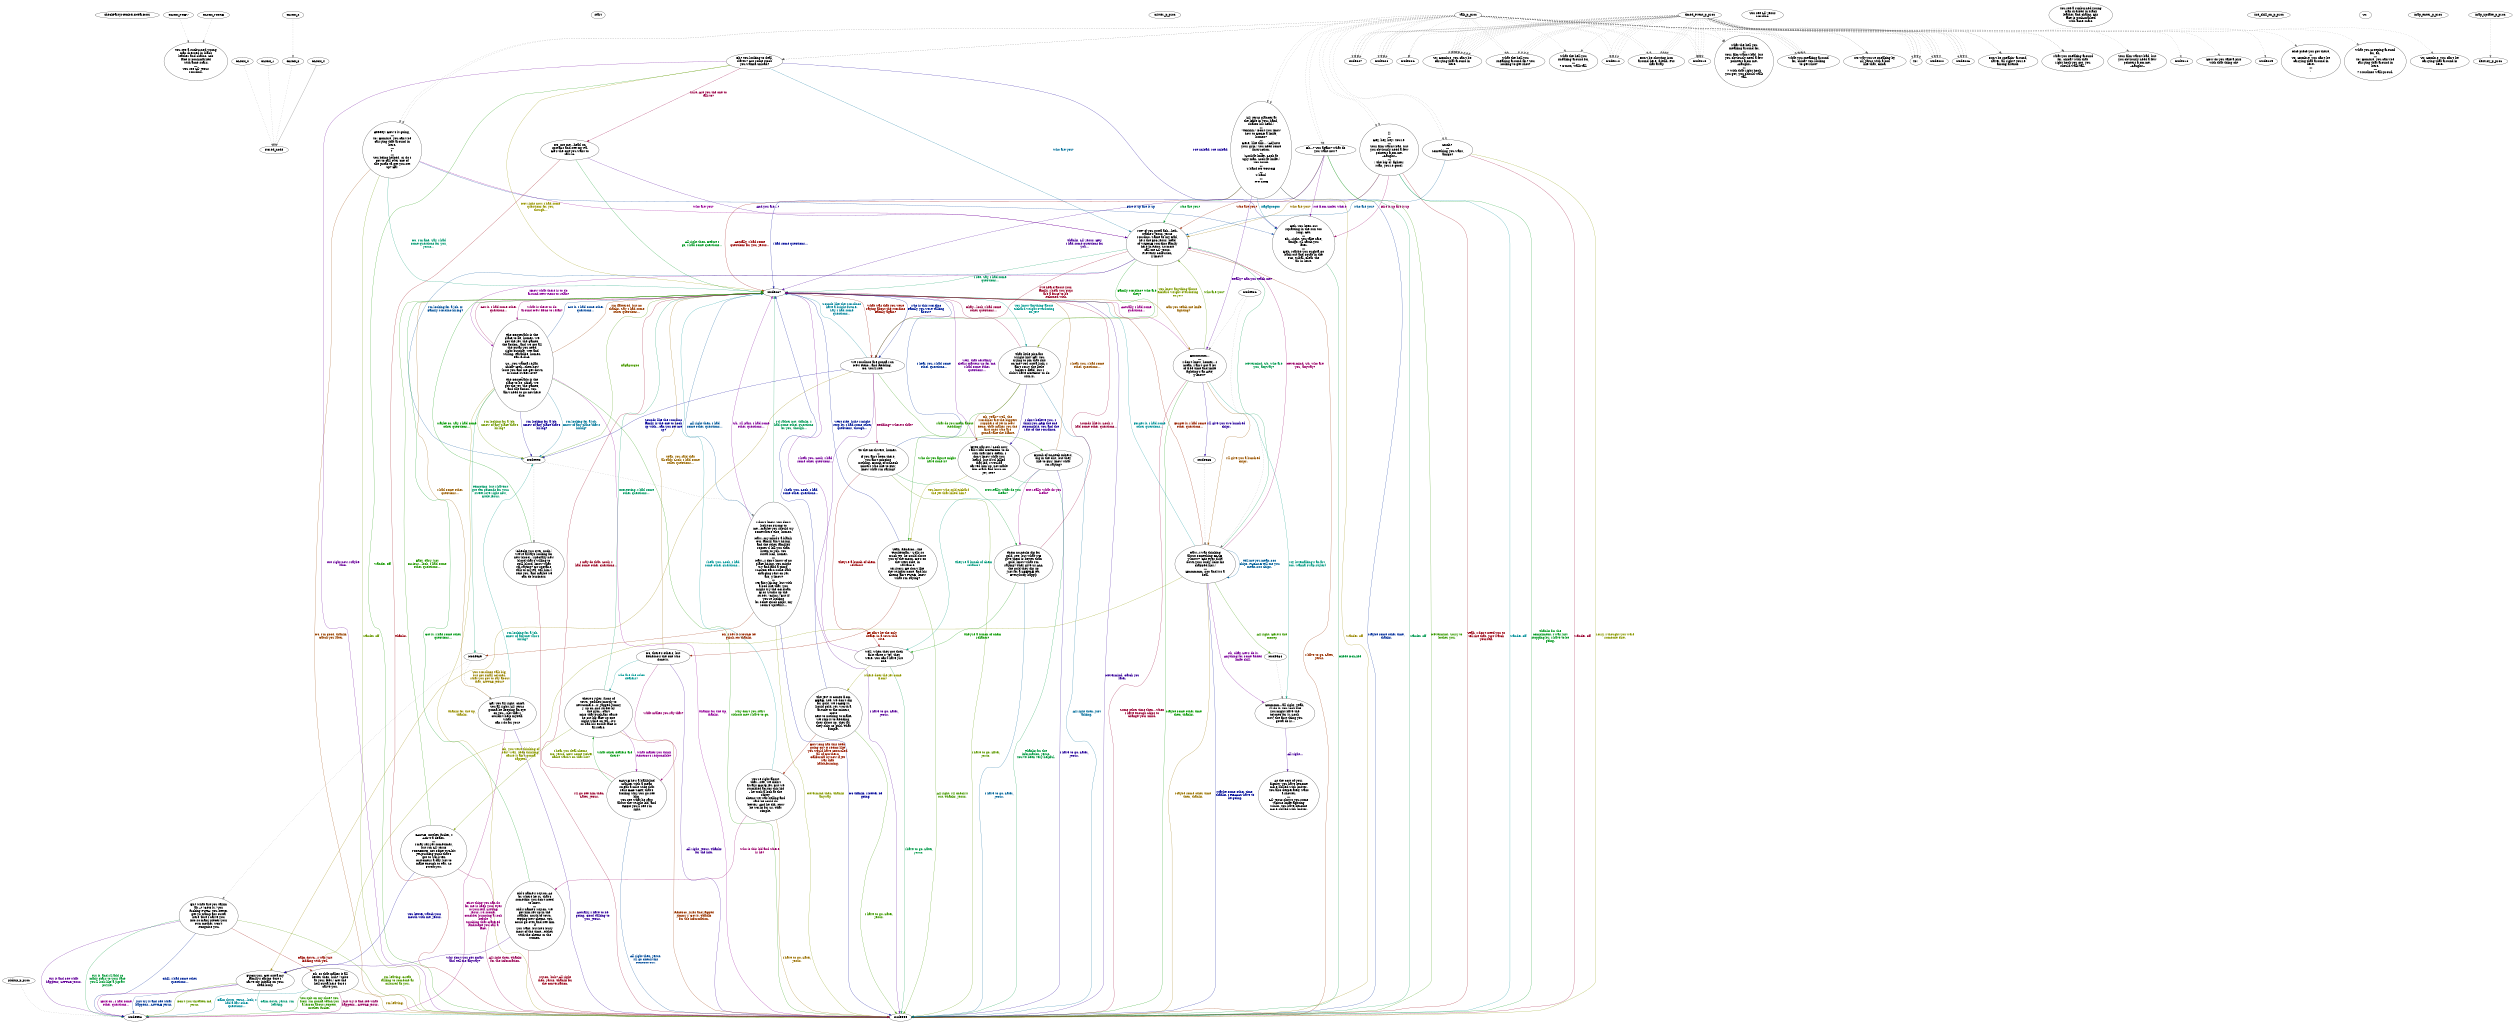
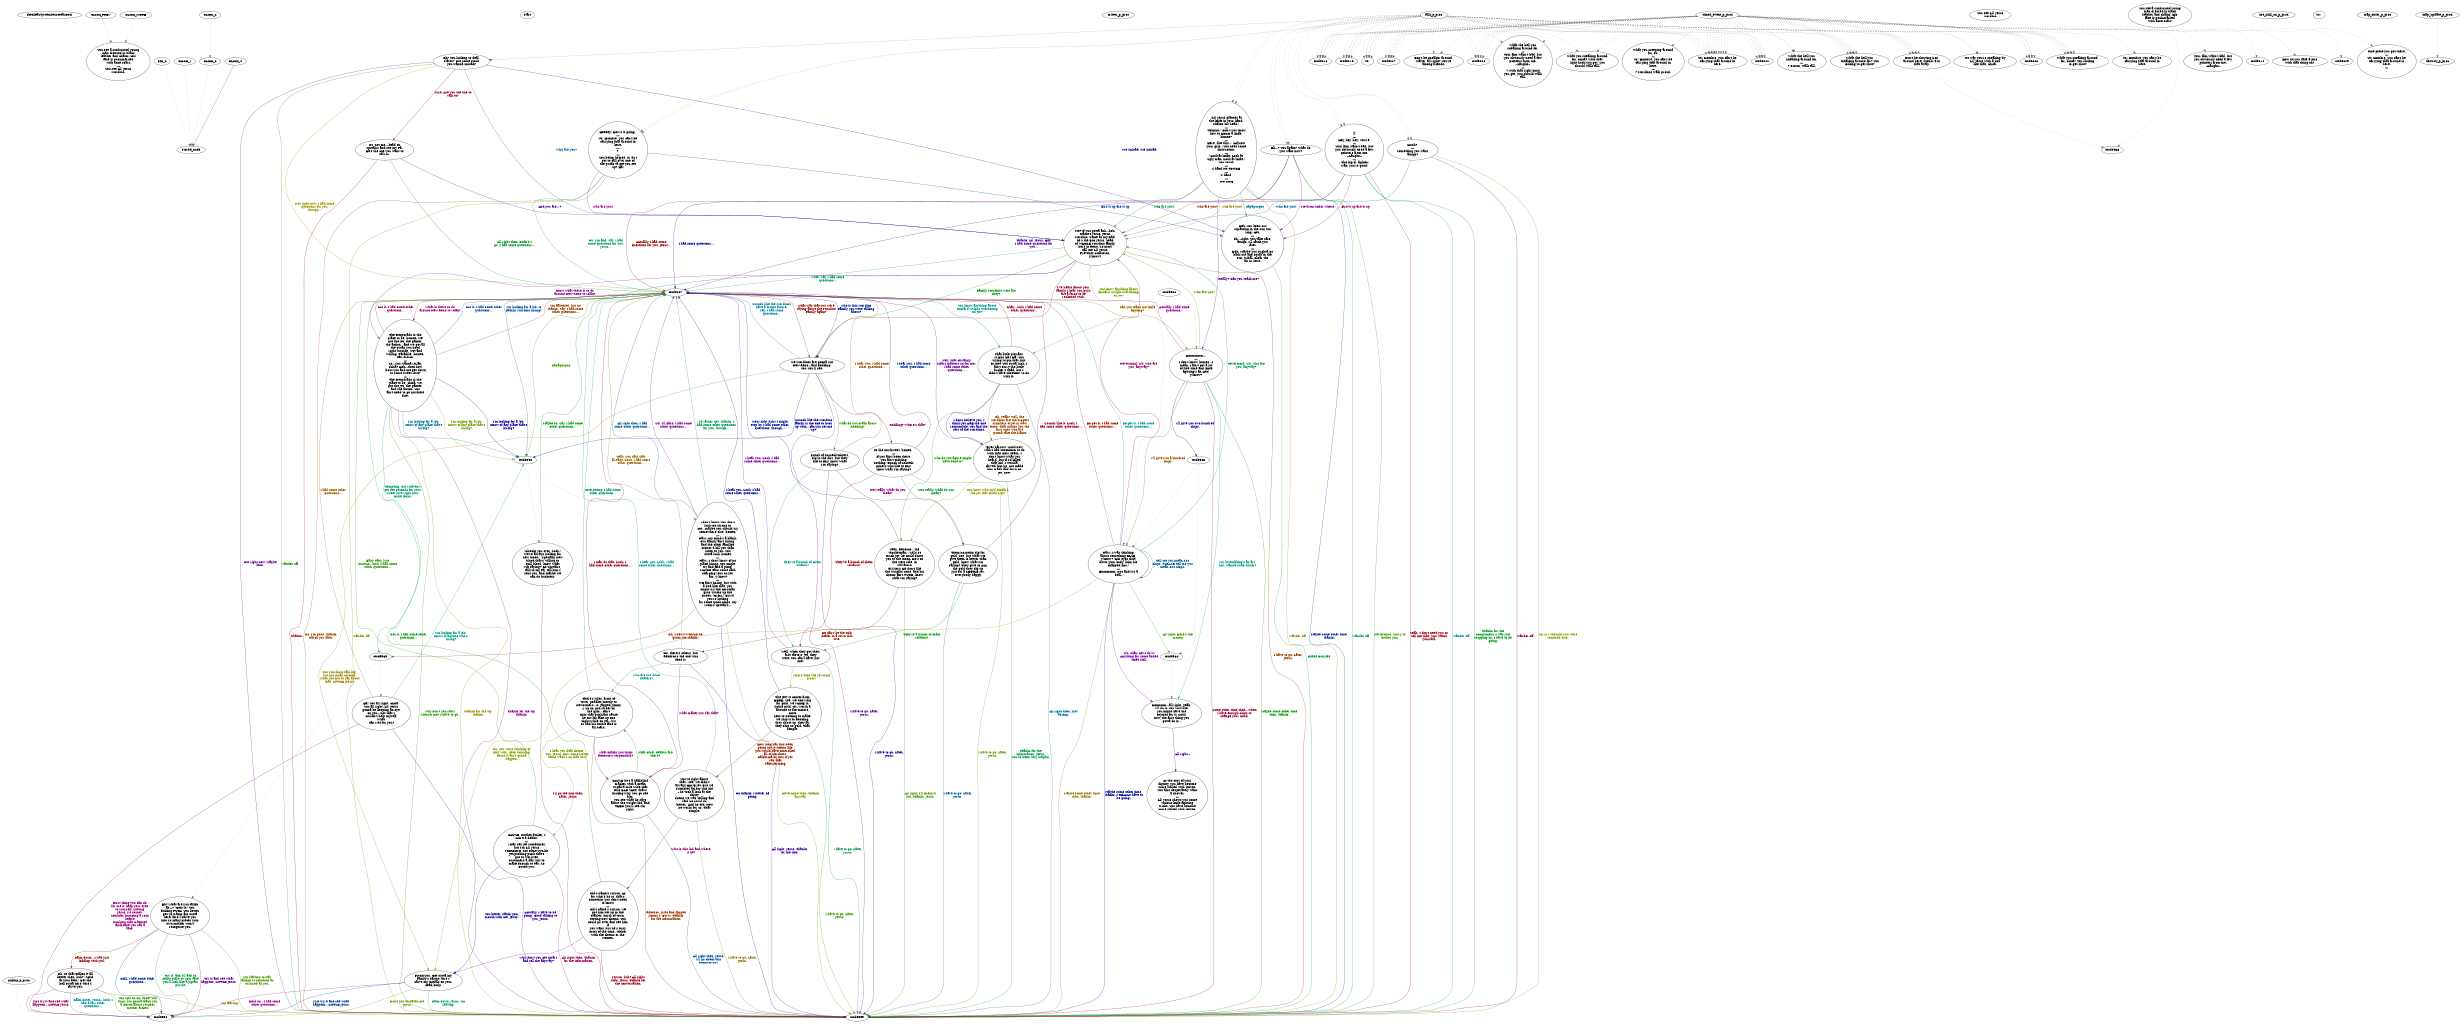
edge "talk_p_proc" -> "Node036": now "Don't be showing iron around here, friend. Put that away." -> "Node036"
node "CLICK_0": label "CLICK_0" -> "BIG_0"
edge "Node985" -> "Node984": added
edge "Node037" -> "Node999": removed, label "Nevermind. Catch you later."
